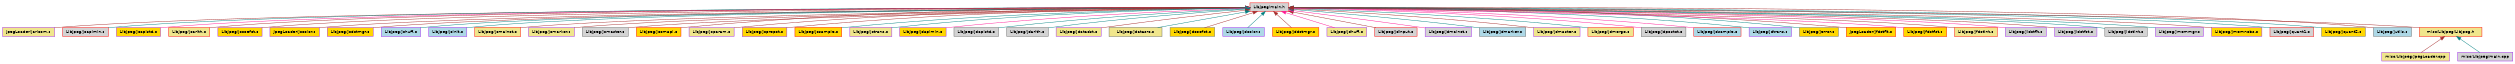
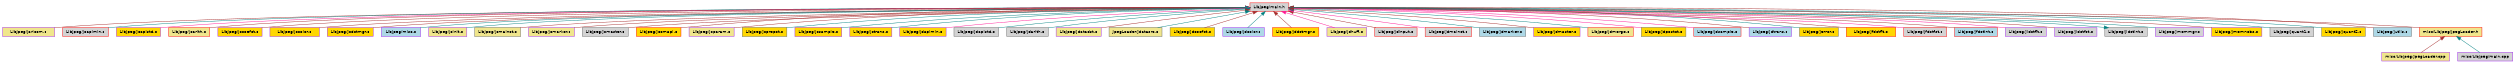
edge "LibJpeg/jidctint.c" -> "LibJpeg/main.h": reversed
edge "LibJpeg/jdtrans.c" -> "LibJpeg/main.h": color teal -> brown
edge "LibJpeg/jcprepct.c" -> "LibJpeg/main.h": color brown -> teal
node "JpegLoader/jaricom.c": label "JpegLoader/jaricom.c" -> "LibJpeg/jaricom.c"
node "JpegLoader/jccolor.c": label "JpegLoader/jccolor.c" -> "LibJpeg/jccolor.c"
node "LibJpeg/jchuff.c": label "LibJpeg/jchuff.c" -> "LibJpeg/misc.c"
node "LibJpeg/jcinit.c": fillcolor lightblue -> khaki
node "LibJpeg/jcmainct.c": color red -> gray40
node "LibJpeg/jcprepct.c": color purple -> gray40
node "LibJpeg/jcsample.c": color red -> purple
node "LibJpeg/jctrans.c": fillcolor khaki -> gold
node "LibJpeg/jdatasrc.c": label "LibJpeg/jdatasrc.c" -> "JpegLoader/jdatasrc.c"
node "LibJpeg/jdmainct.c": color purple -> red
node "LibJpeg/jdmaster.c": fillcolor khaki -> gold
node "LibJpeg/jdpostct.c": fillcolor lightgrey -> gold
node "JpegLoader/jfdctflt.c": label "JpegLoader/jfdctflt.c" -> "LibJpeg/jfdctflt.c"
node "LibJpeg/jfdctfst.c": fillcolor gold -> lightgrey
node "LibJpeg/jfdctint.c": fillcolor khaki -> lightblue
node "LibJpeg/jquant1.c": color red -> gray40
node "misc/Libjpeg/Libjpeg.h": label "misc/Libjpeg/Libjpeg.h" -> "misc/Libjpeg/JpegLoader.h"
